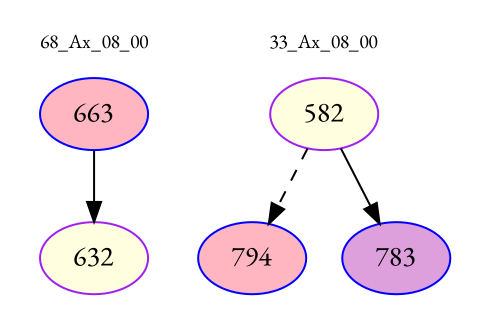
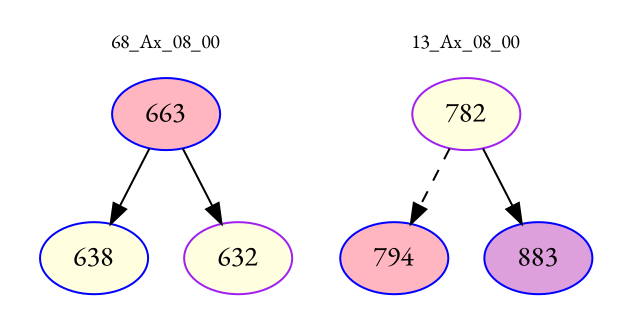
cluster "33_Ax_08_00": label "33_Ax_08_00" -> "13_Ax_08_00"
node "582": label "582" -> "782"
node "638": added
node "783": label "783" -> "883"
